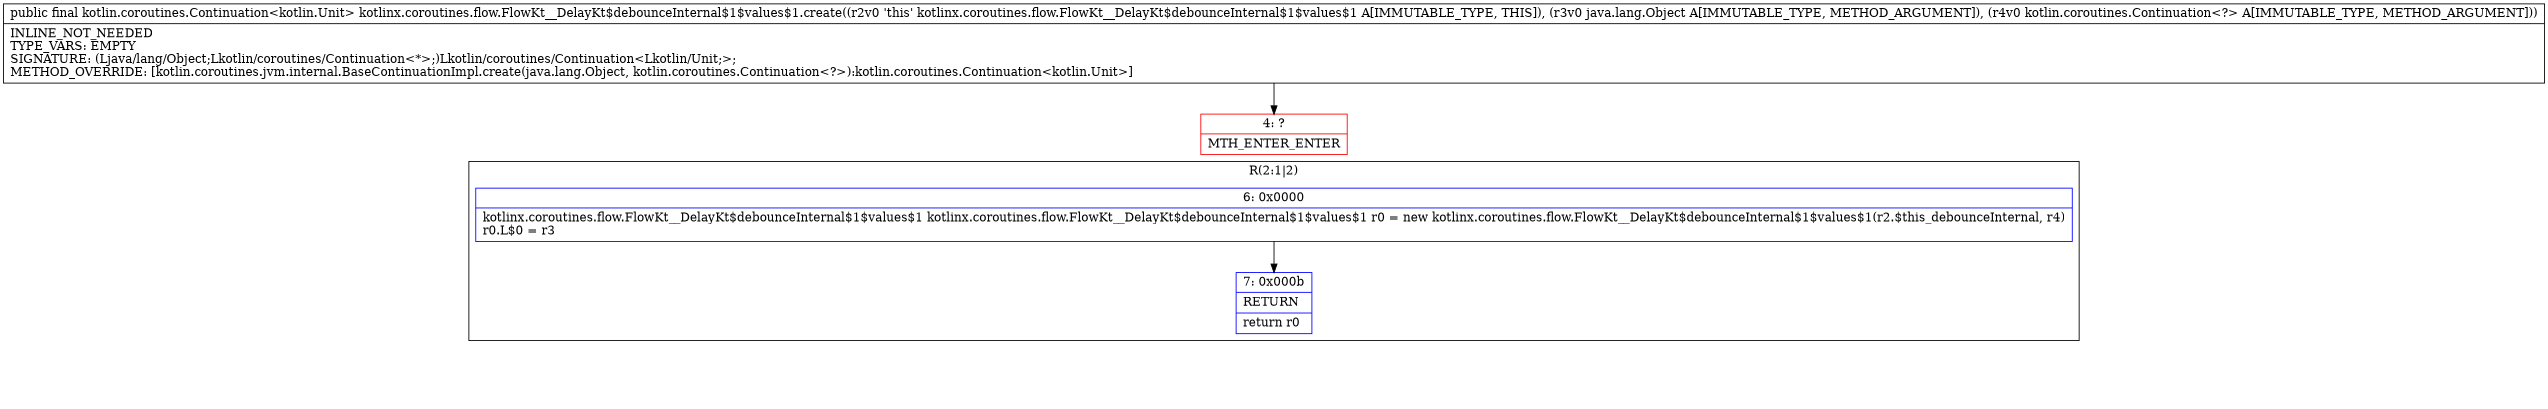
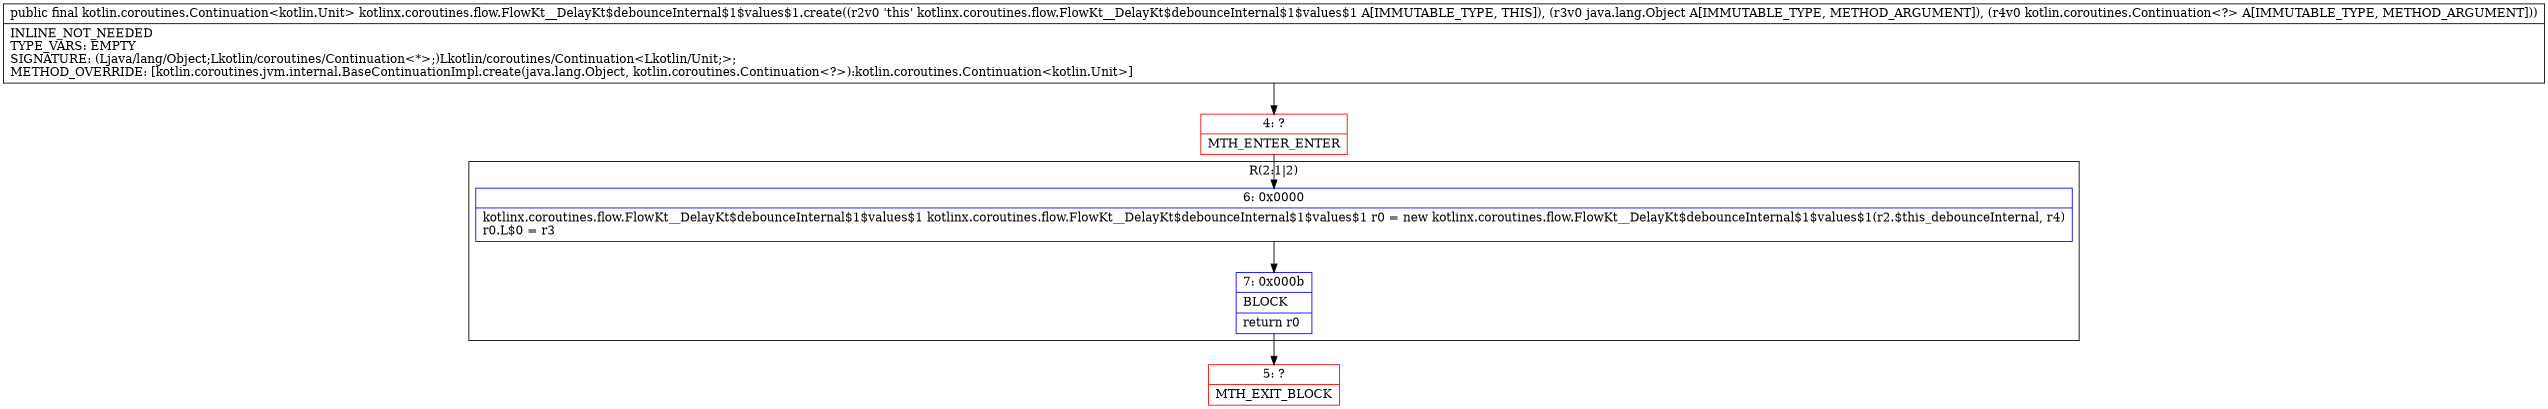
edge "4: ?" -> "6: 0x0000": added
node "7: 0x000b": text "RETURN" -> "BLOCK"
node "5: ?": added
